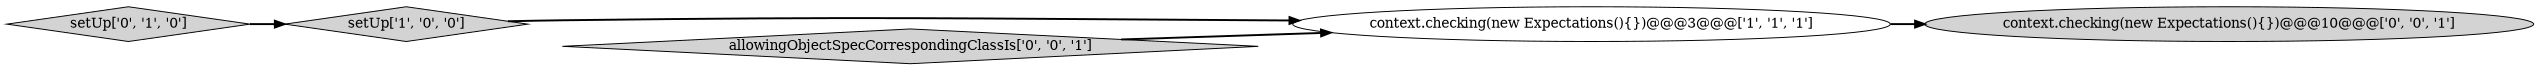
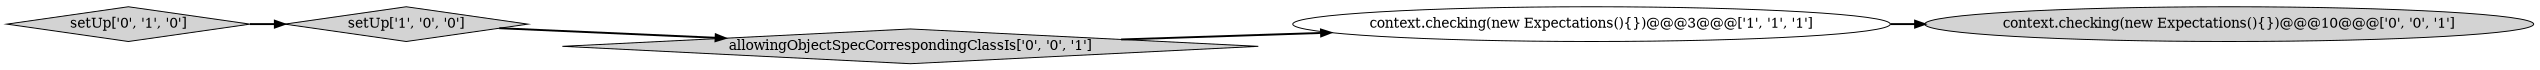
edge "setUp['1', '0', '0']" -> "context.checking(new Expectations(){})@@@3@@@['1', '1', '1']": now "setUp['1', '0', '0']" -> "allowingObjectSpecCorrespondingClassIs['0', '0', '1']"
